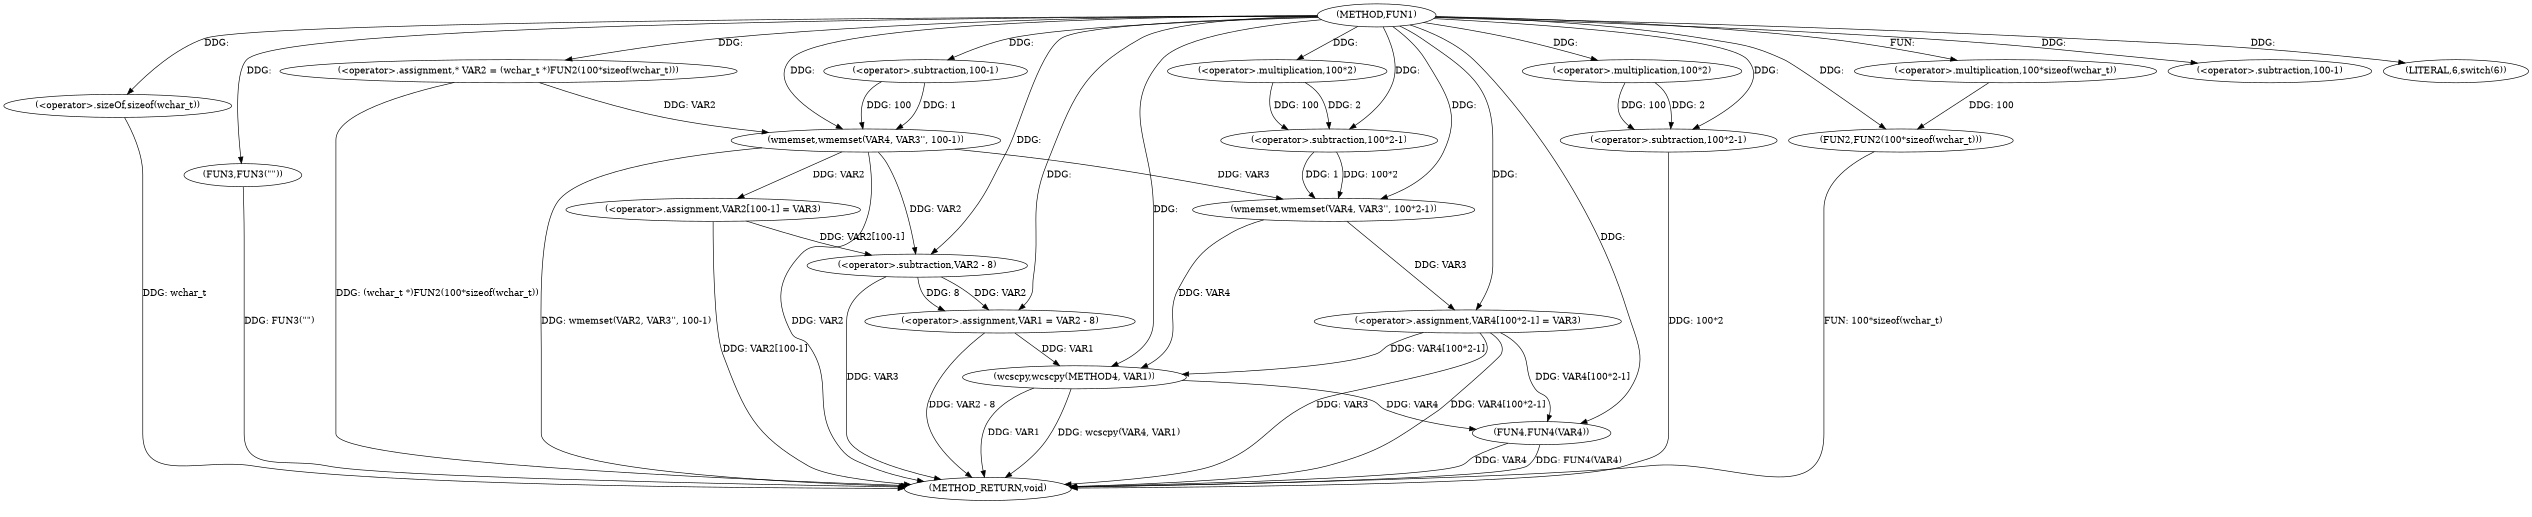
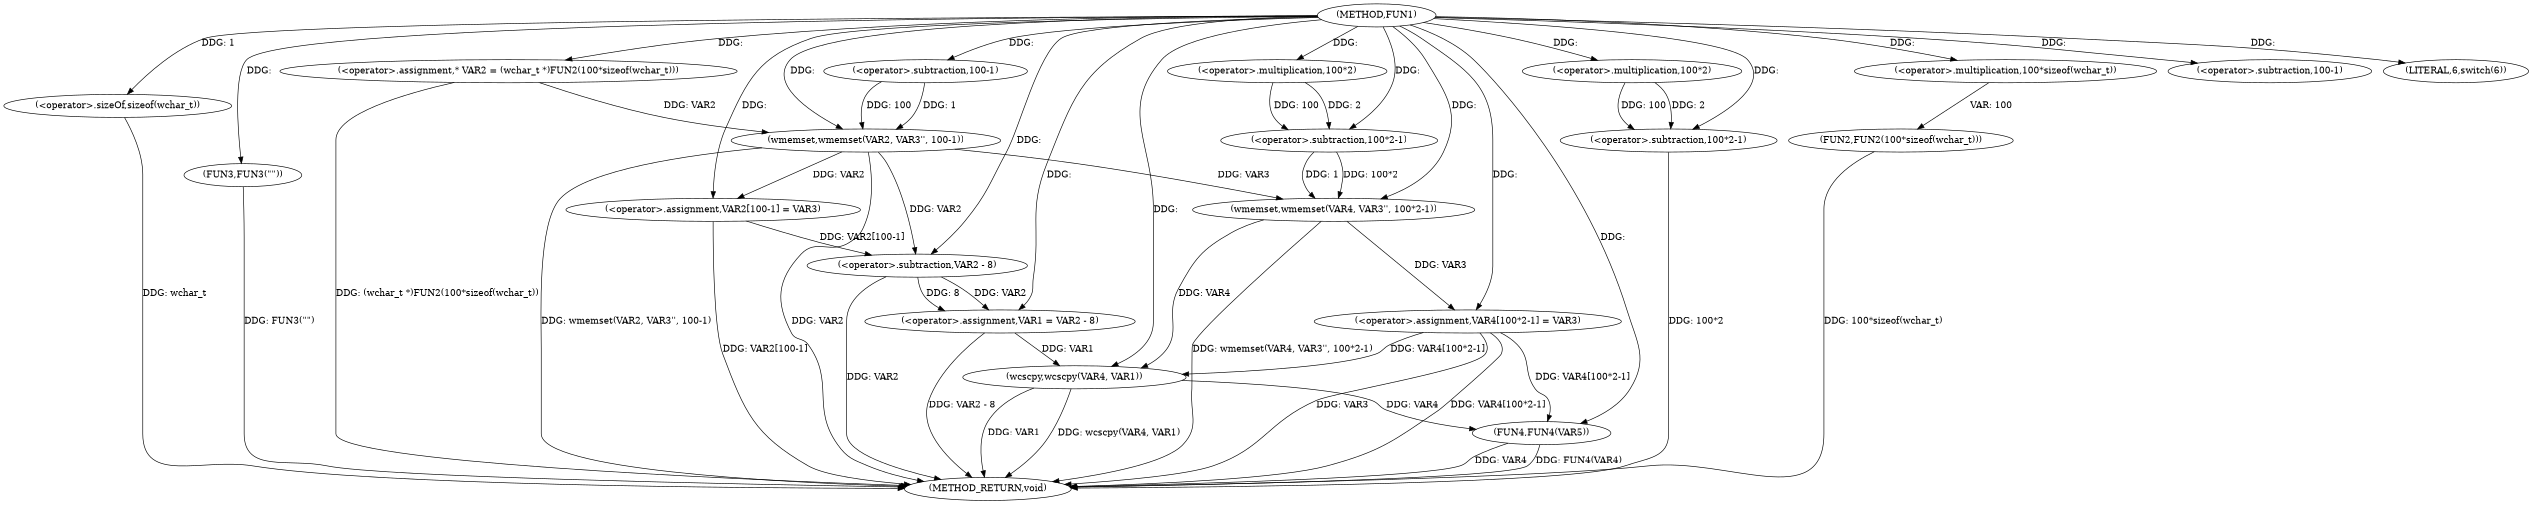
edge "(METHOD,FUN1)" -> "(FUN2,FUN2(100*sizeof(wchar_t)))": now "(METHOD,FUN1)" -> "(<operator>.assignment,VAR2[100-1] = VAR3)"
edge "(METHOD,FUN1)" -> "(<operator>.sizeOf,sizeof(wchar_t))": label "DDG: " -> "DDG: 1"
edge "(METHOD,FUN1)" -> "(<operator>.multiplication,100*sizeof(wchar_t))": label "FUN: " -> "DDG: "
edge "(<operator>.multiplication,100*sizeof(wchar_t))" -> "(FUN2,FUN2(100*sizeof(wchar_t)))": label "DDG: 100" -> "VAR: 100"
node "(wmemset,wmemset(VAR4, VAR3'', 100-1))": label "(wmemset,wmemset(VAR4, VAR3'', 100-1))" -> "(wmemset,wmemset(VAR2, VAR3'', 100-1))"
edge "(FUN2,FUN2(100*sizeof(wchar_t)))" -> "(METHOD_RETURN,void)": label "FUN: 100*sizeof(wchar_t)" -> "DDG: 100*sizeof(wchar_t)"
edge "(wmemset,wmemset(VAR4, VAR3'', 100*2-1))" -> "(METHOD_RETURN,void)": added, label "DDG: wmemset(VAR4, VAR3'', 100*2-1)"
edge "(<operator>.subtraction,VAR2 - 8)" -> "(METHOD_RETURN,void)": label "DDG: VAR3" -> "DDG: VAR2"
node "(wcscpy,wcscpy(METHOD4, VAR1))": label "(wcscpy,wcscpy(METHOD4, VAR1))" -> "(wcscpy,wcscpy(VAR4, VAR1))"
node "(FUN4,FUN4(VAR4))": label "(FUN4,FUN4(VAR4))" -> "(FUN4,FUN4(VAR5))"
